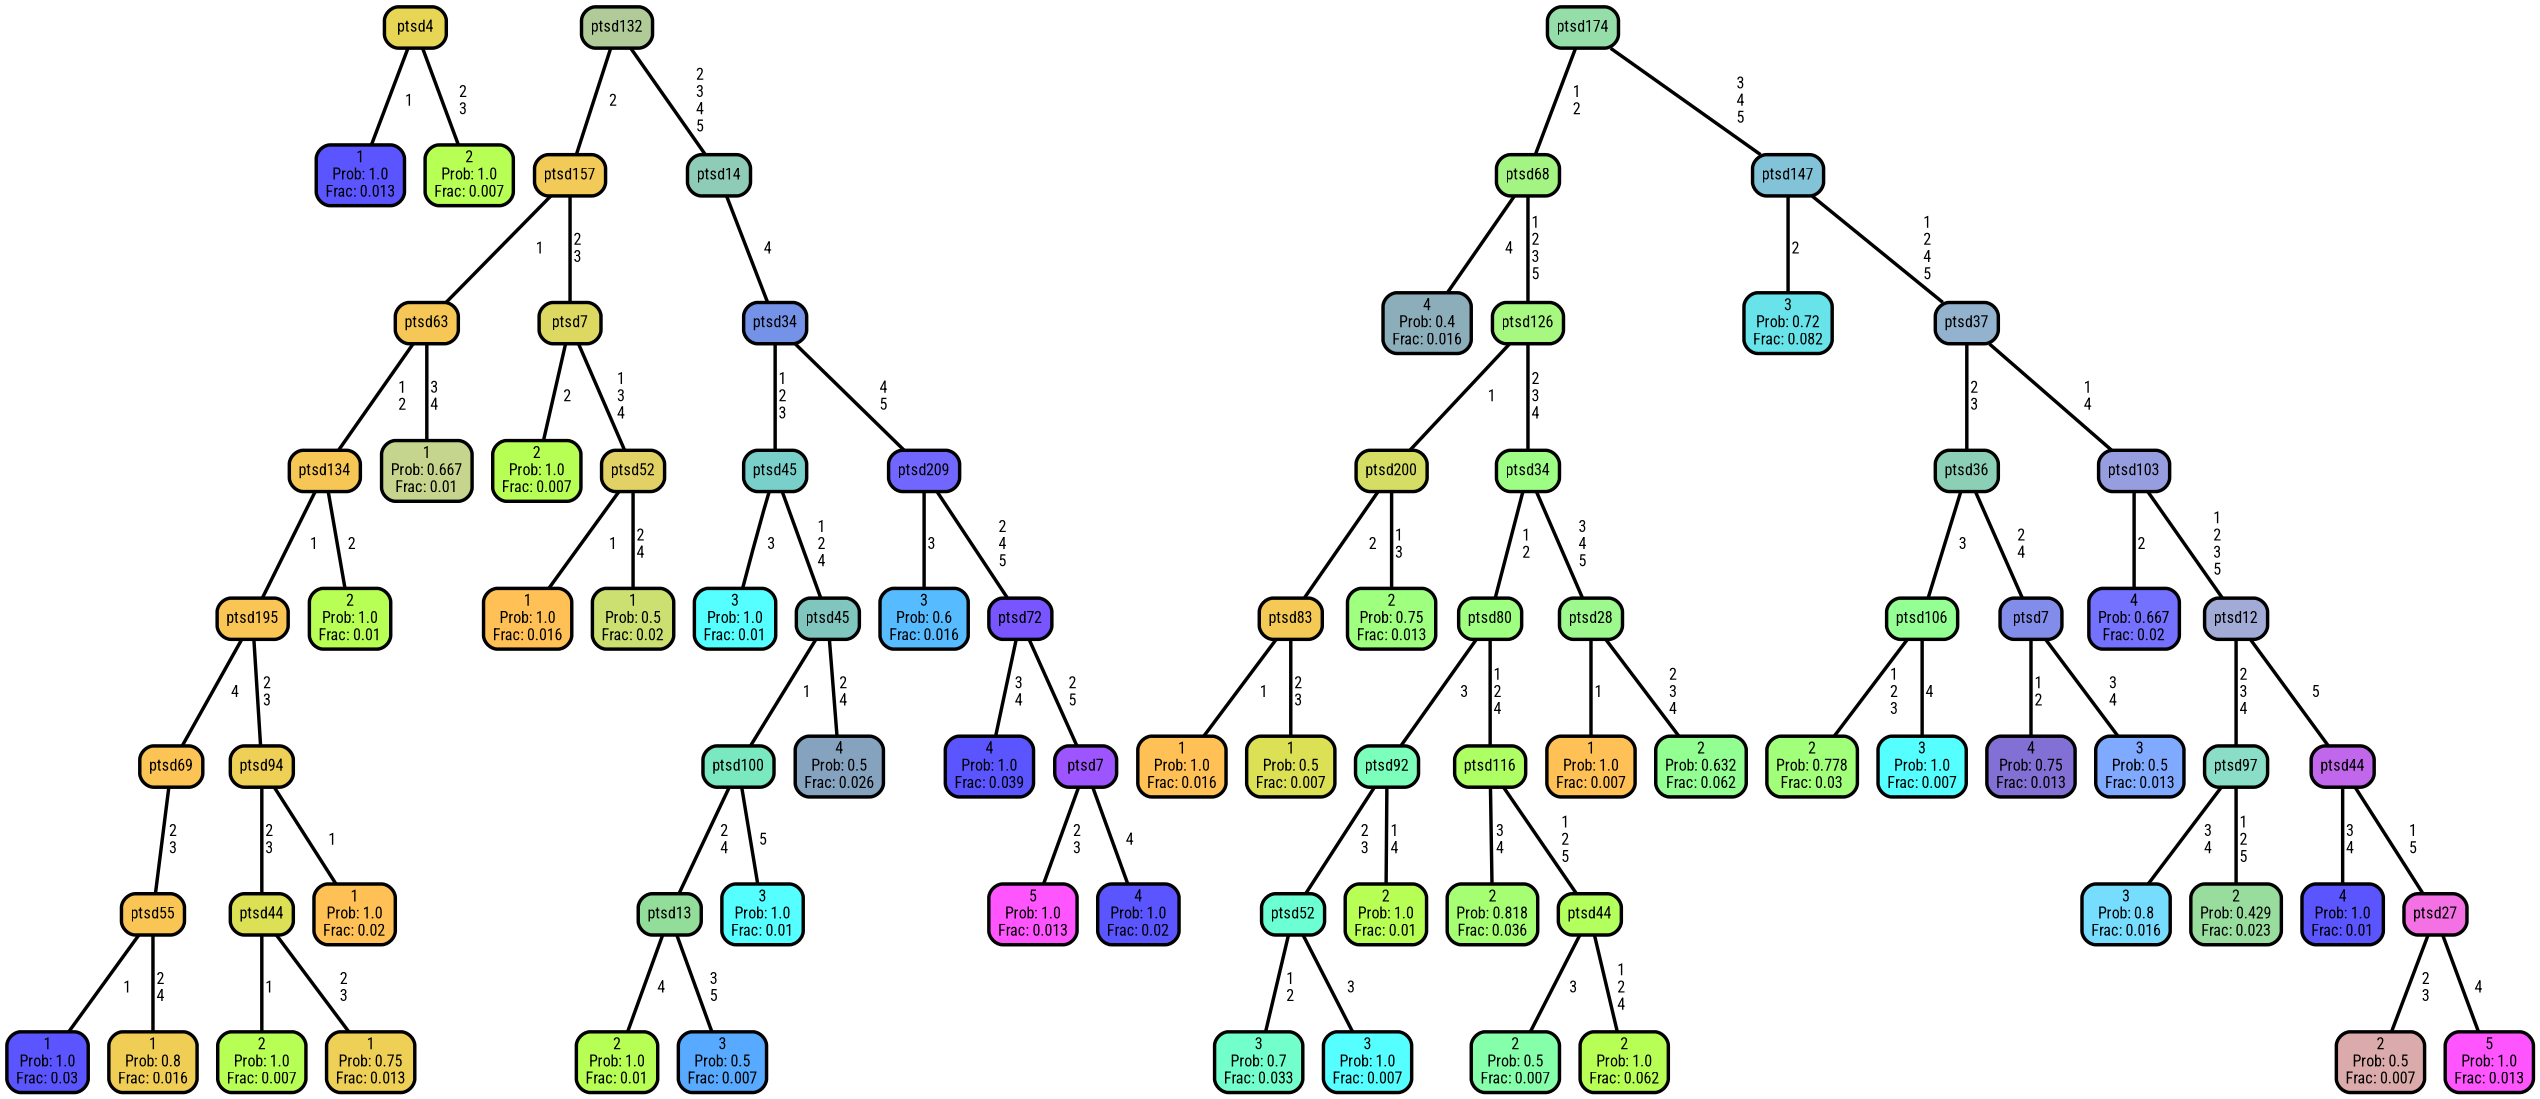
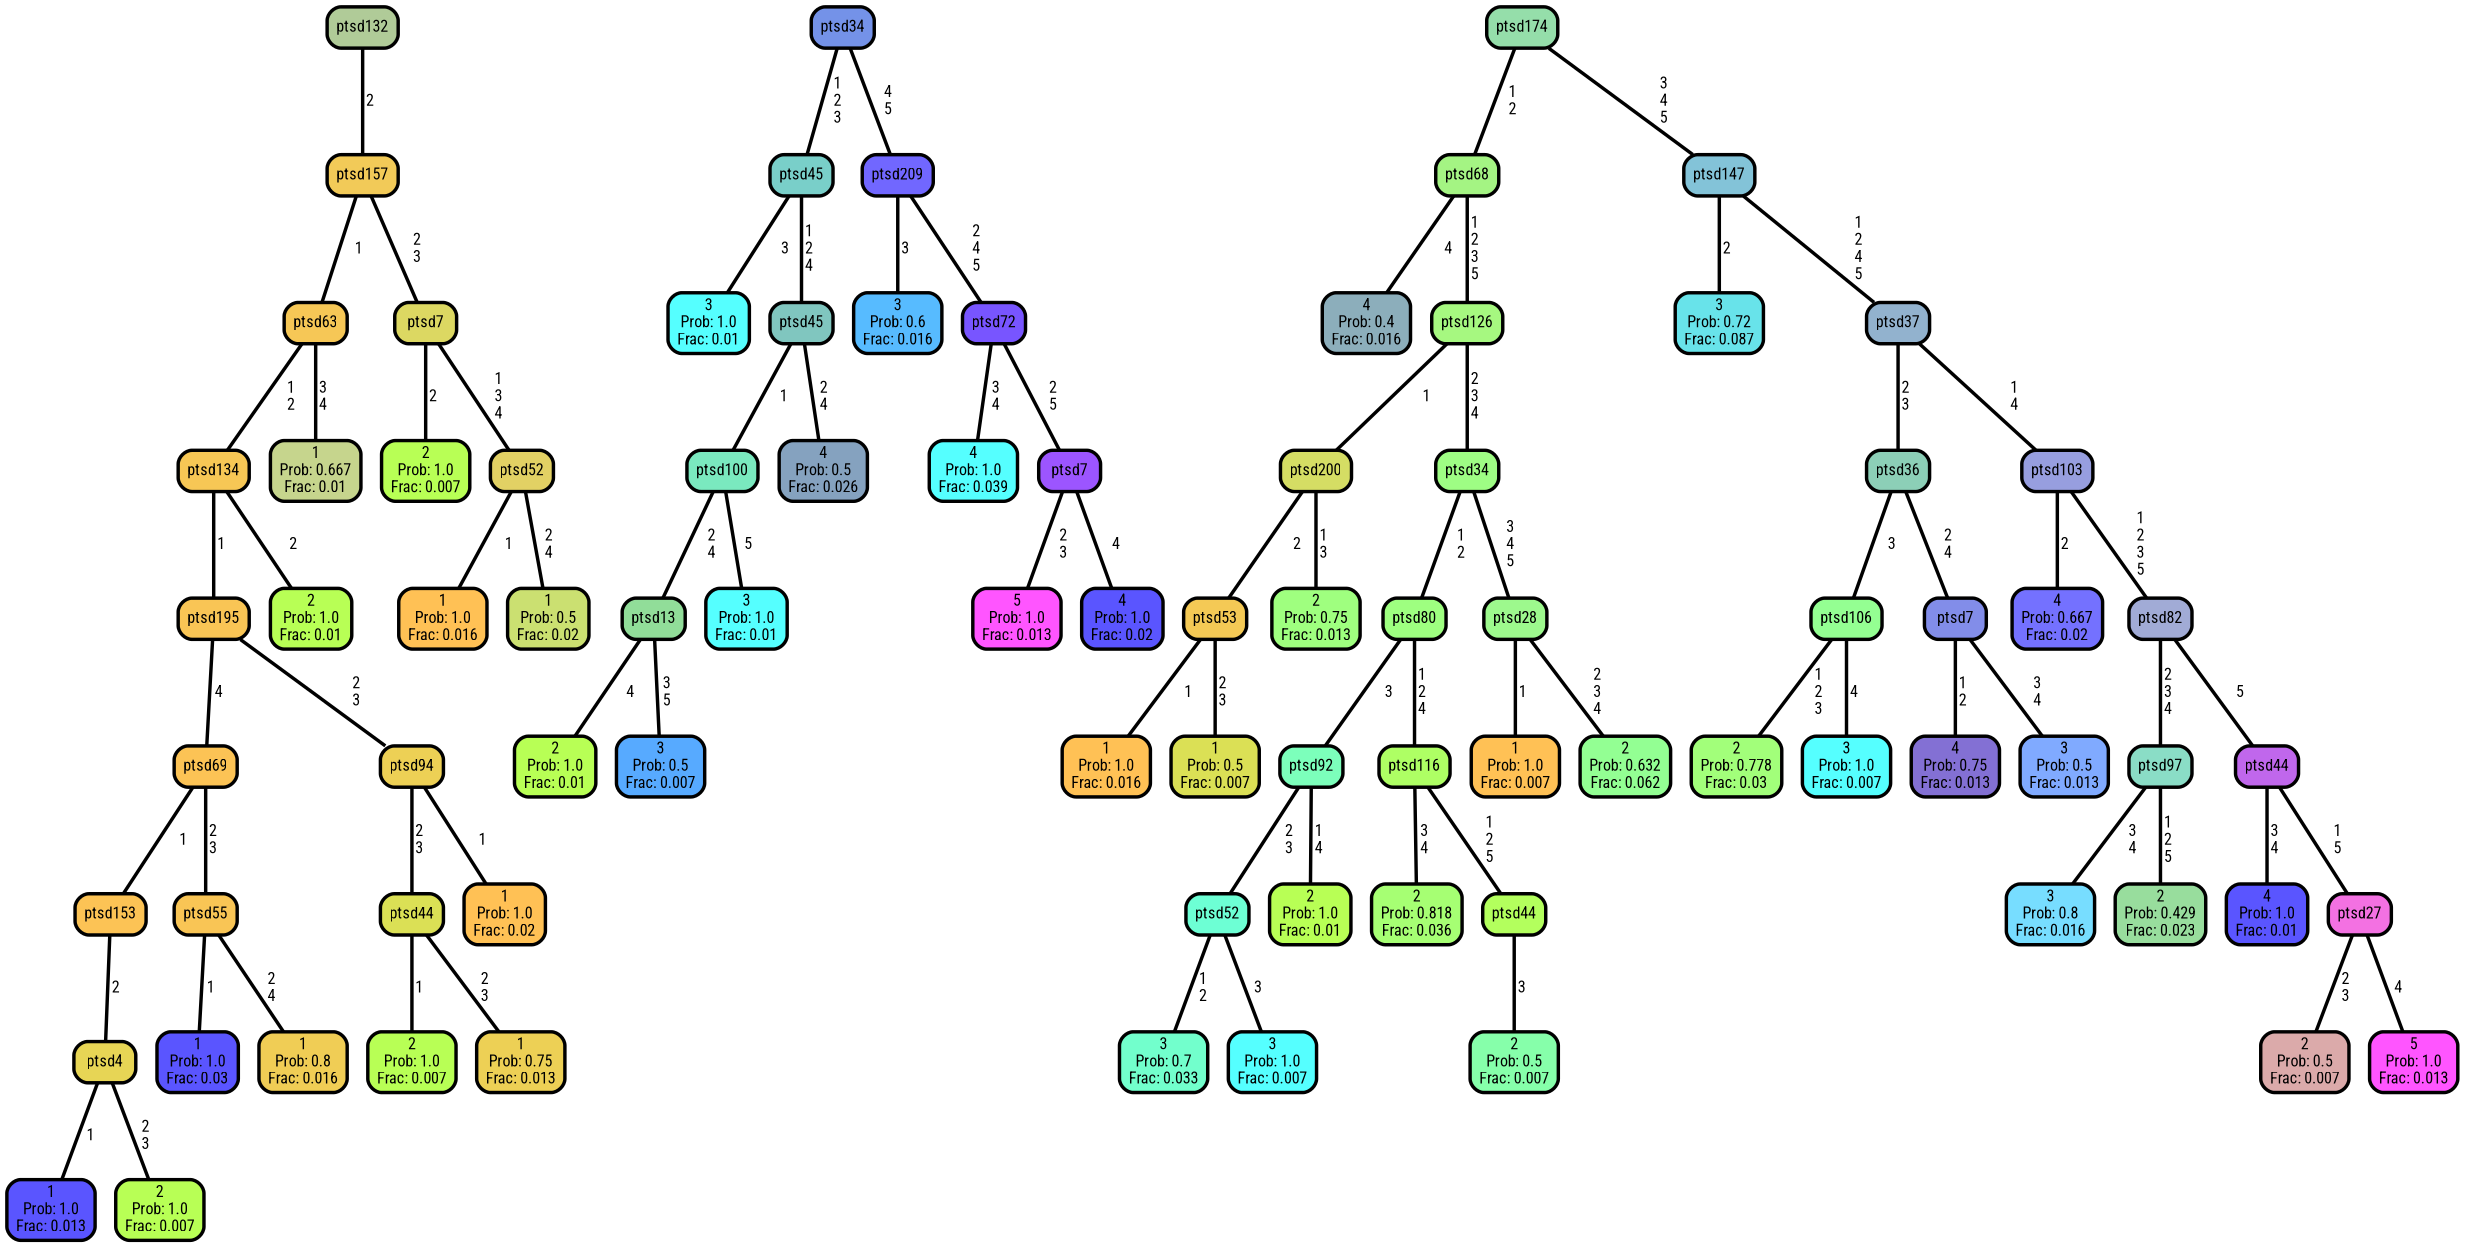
node "ptsd14": removed
node "3 Prob: 0.72 Frac: 0.082": label "3 Prob: 0.72 Frac: 0.082" -> "3 Prob: 0.72 Frac: 0.087"
node "ptsd83": label "ptsd83" -> "ptsd53"
node "ptsd12": label "ptsd12" -> "ptsd82"
node "4 Prob: 1.0 Frac: 0.039": fillcolor #5a55ff -> #55ffff
node "ptsd153": added
node "2 Prob: 1.0 Frac: 0.062": removed
